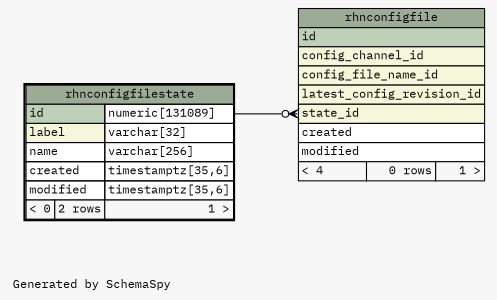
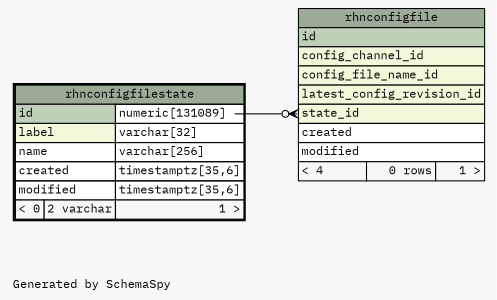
node "rhnconfigfilestate": text "2 rows" -> "2 varchar"
